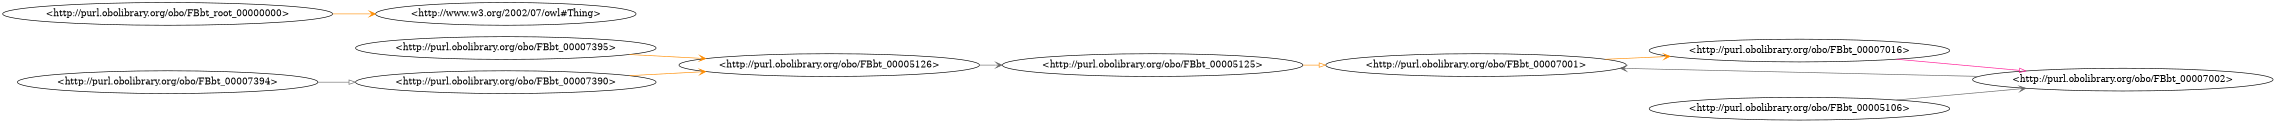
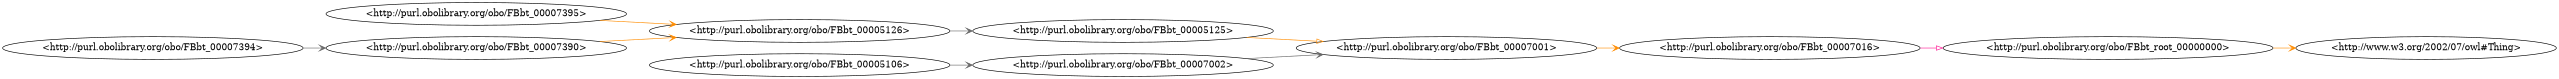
edge "<http://purl.obolibrary.org/obo/FBbt_00007016>" -> "<http://purl.obolibrary.org/obo/FBbt_00007002>": now "<http://purl.obolibrary.org/obo/FBbt_00007016>" -> "<http://purl.obolibrary.org/obo/FBbt_root_00000000>"
edge "<http://purl.obolibrary.org/obo/FBbt_00007394>" -> "<http://purl.obolibrary.org/obo/FBbt_00007390>": arrowhead onormal -> vee
